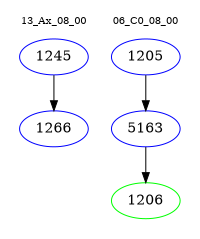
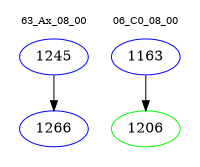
cluster "13_Ax_08_00": label "13_Ax_08_00" -> "63_Ax_08_00"
node "1205": removed
node "5163": label "5163" -> "1163"
